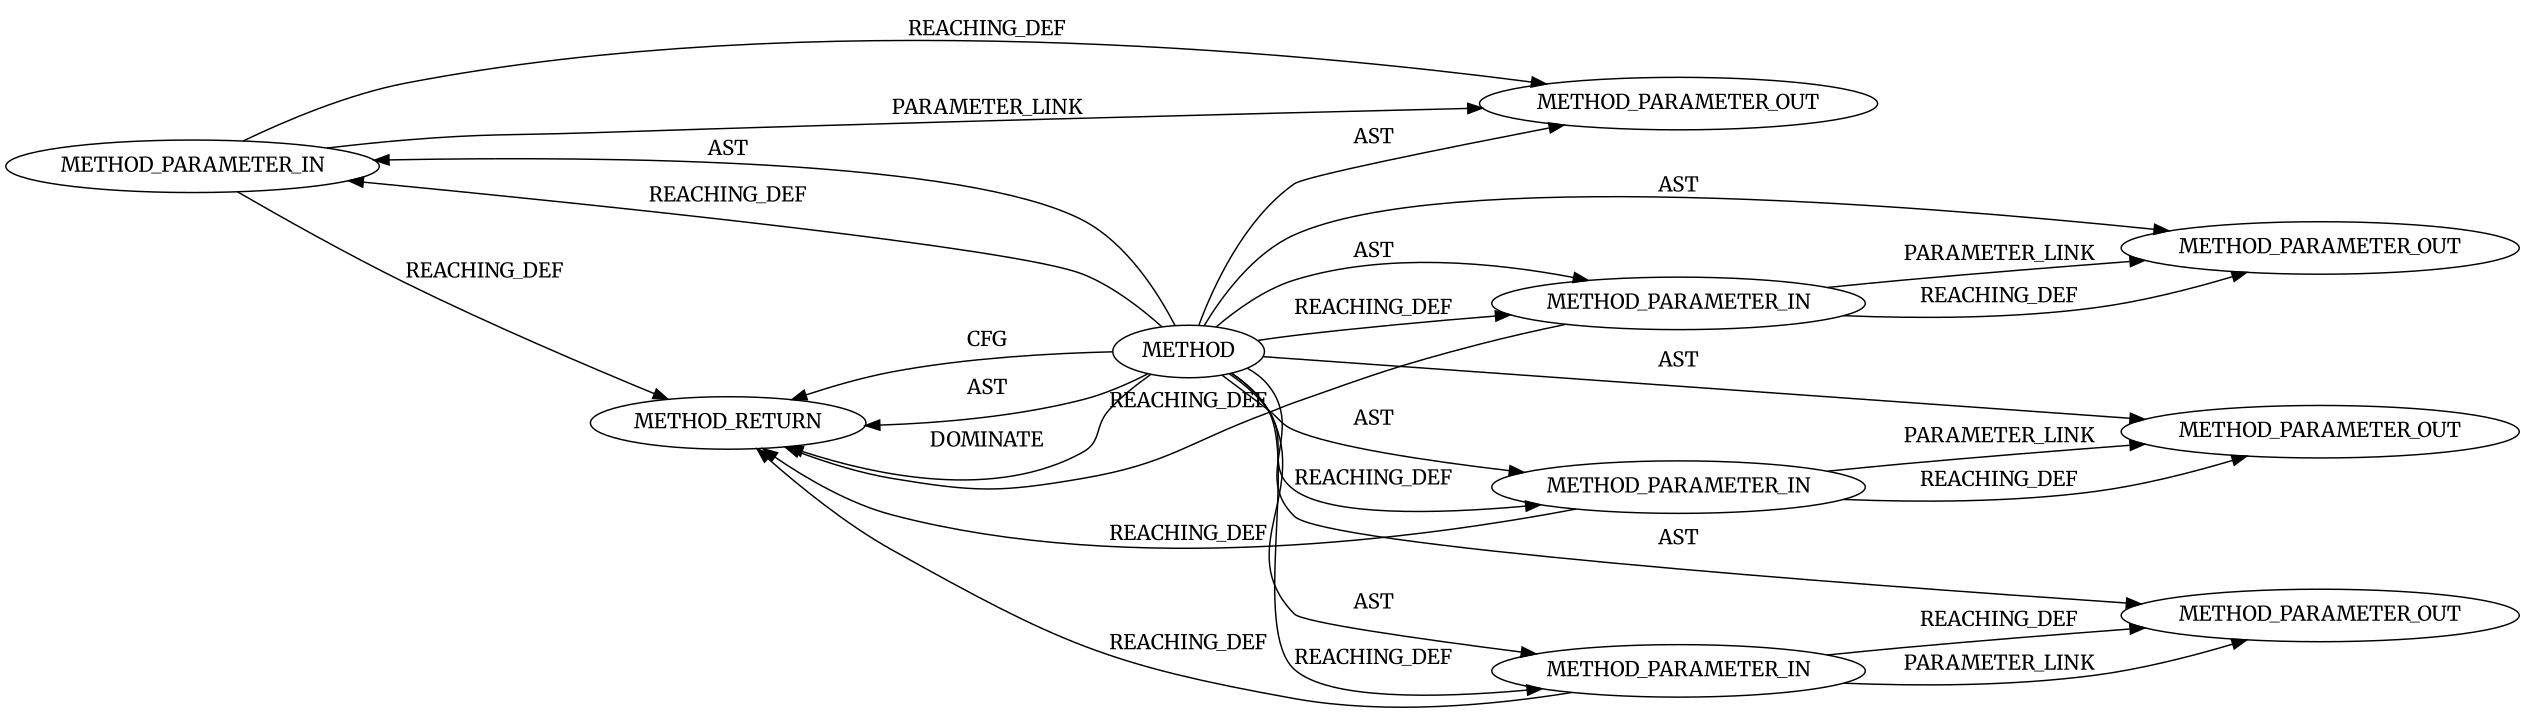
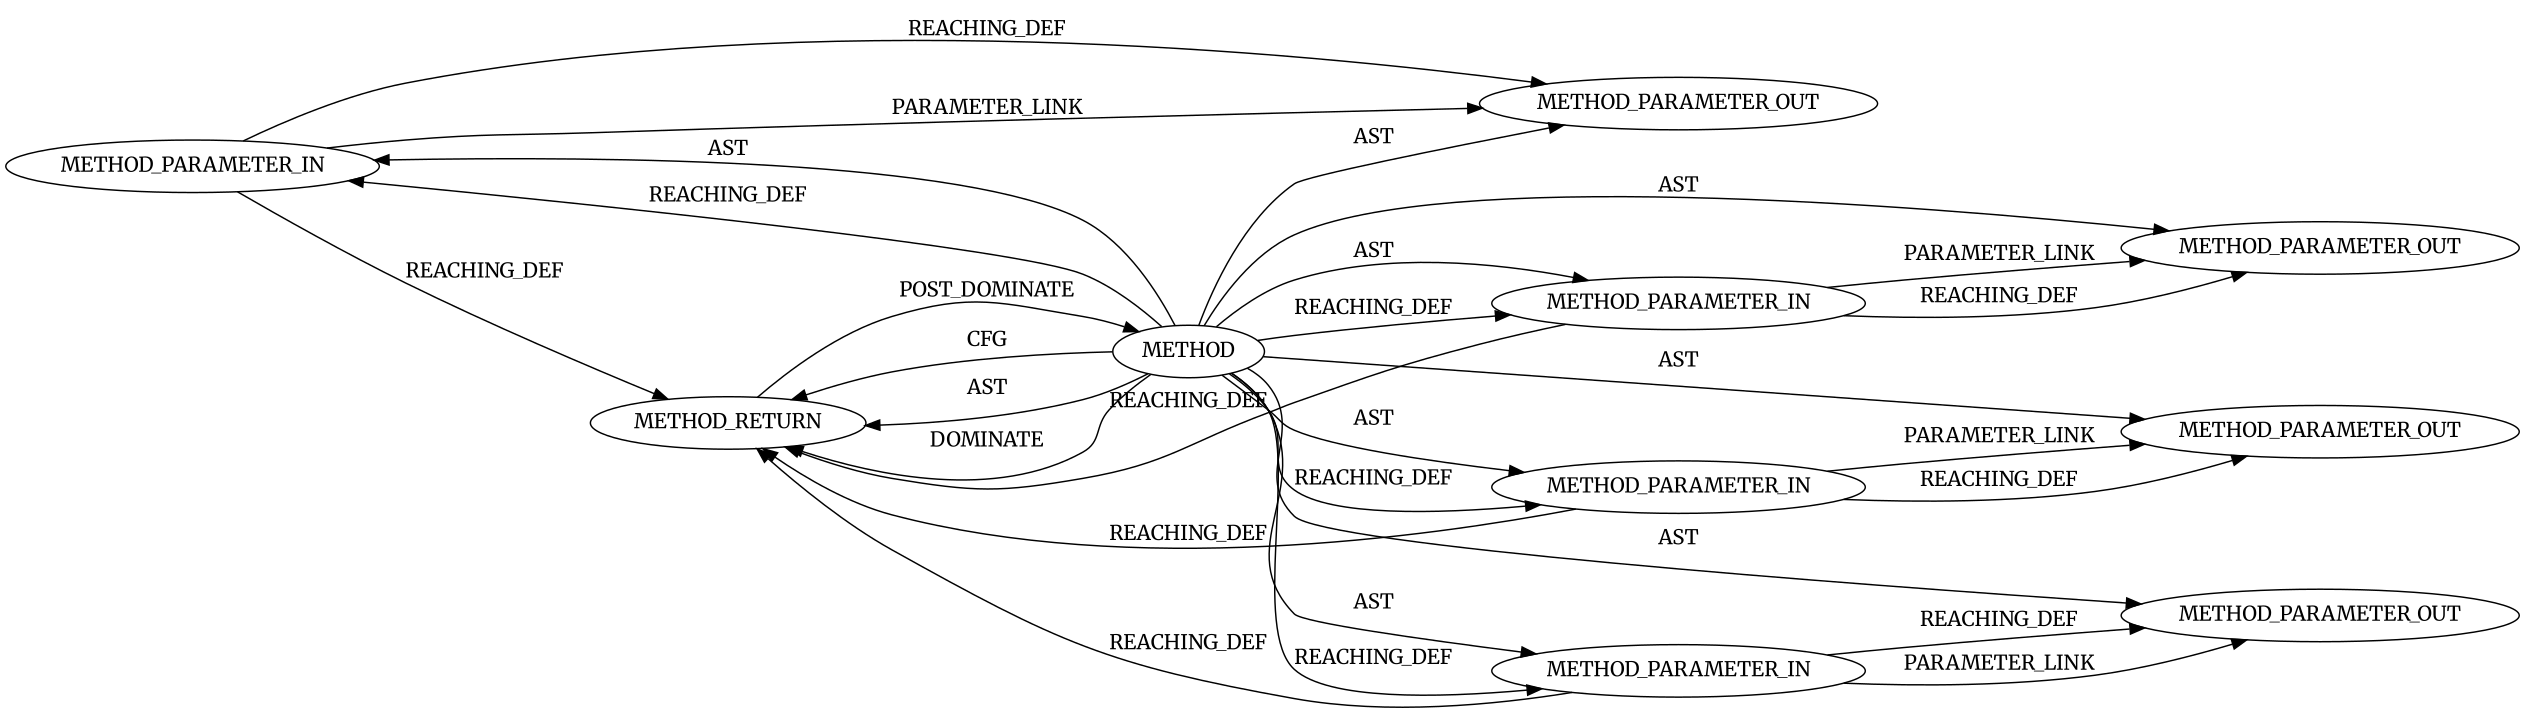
edge "METHOD_RETURN" -> "METHOD": added, label "POST_DOMINATE"
